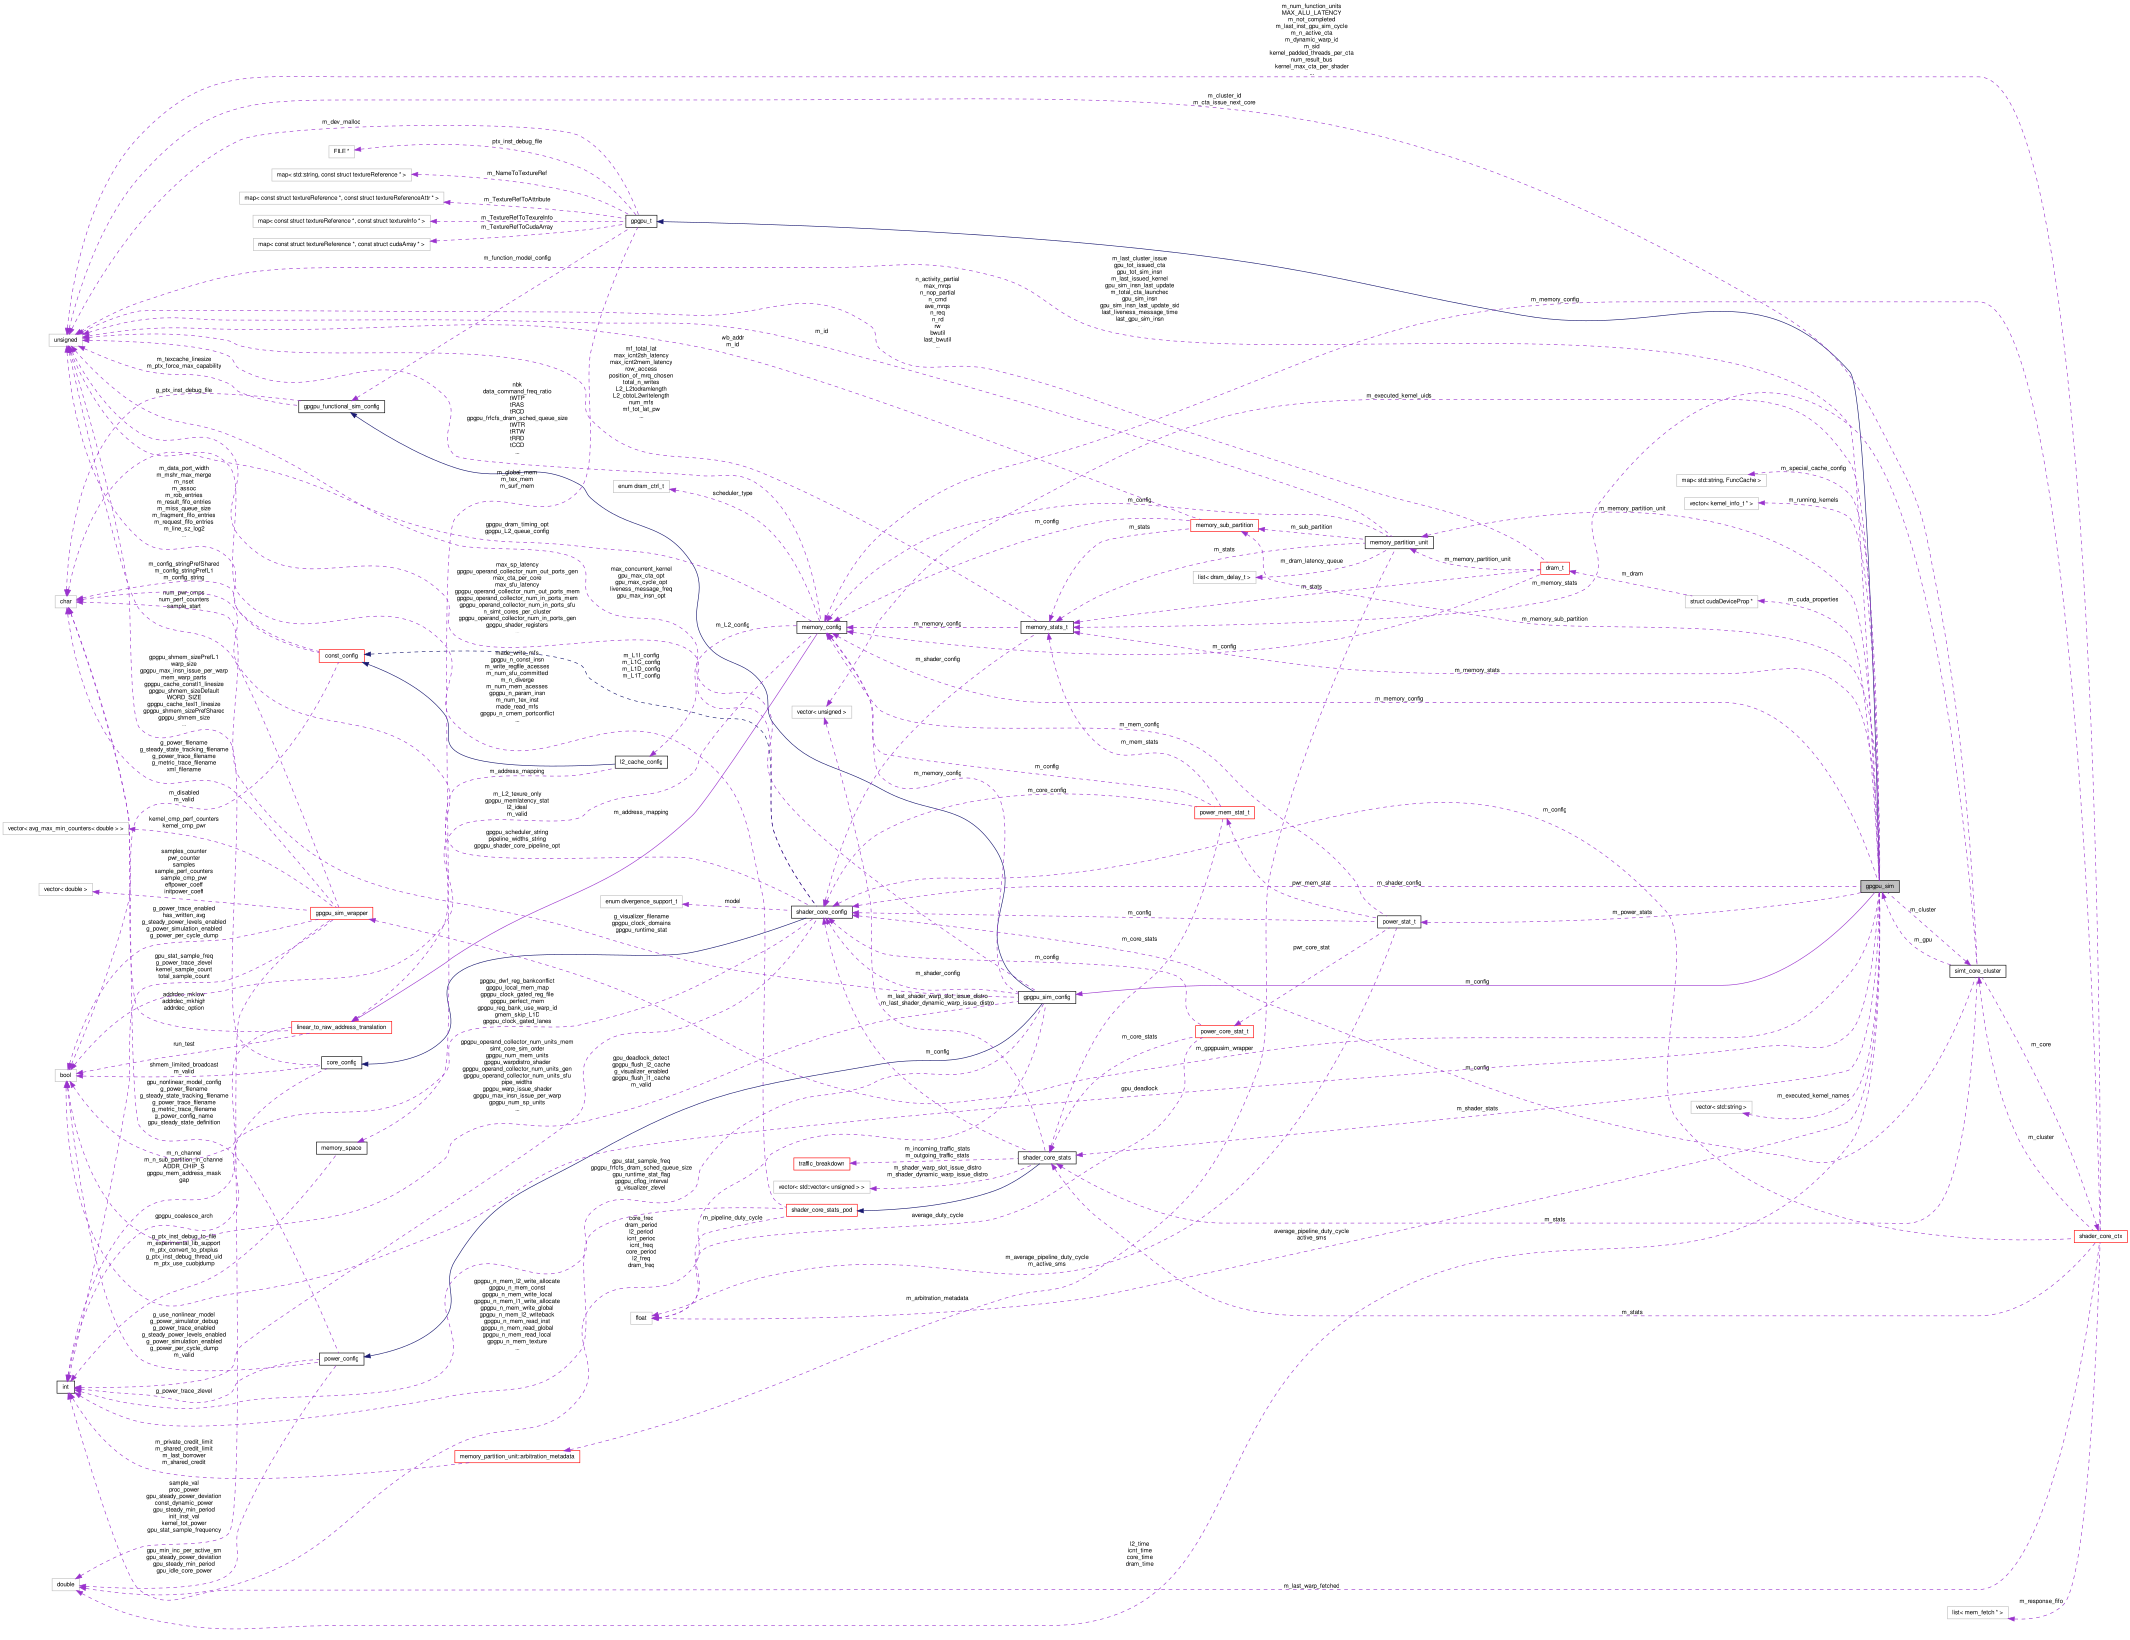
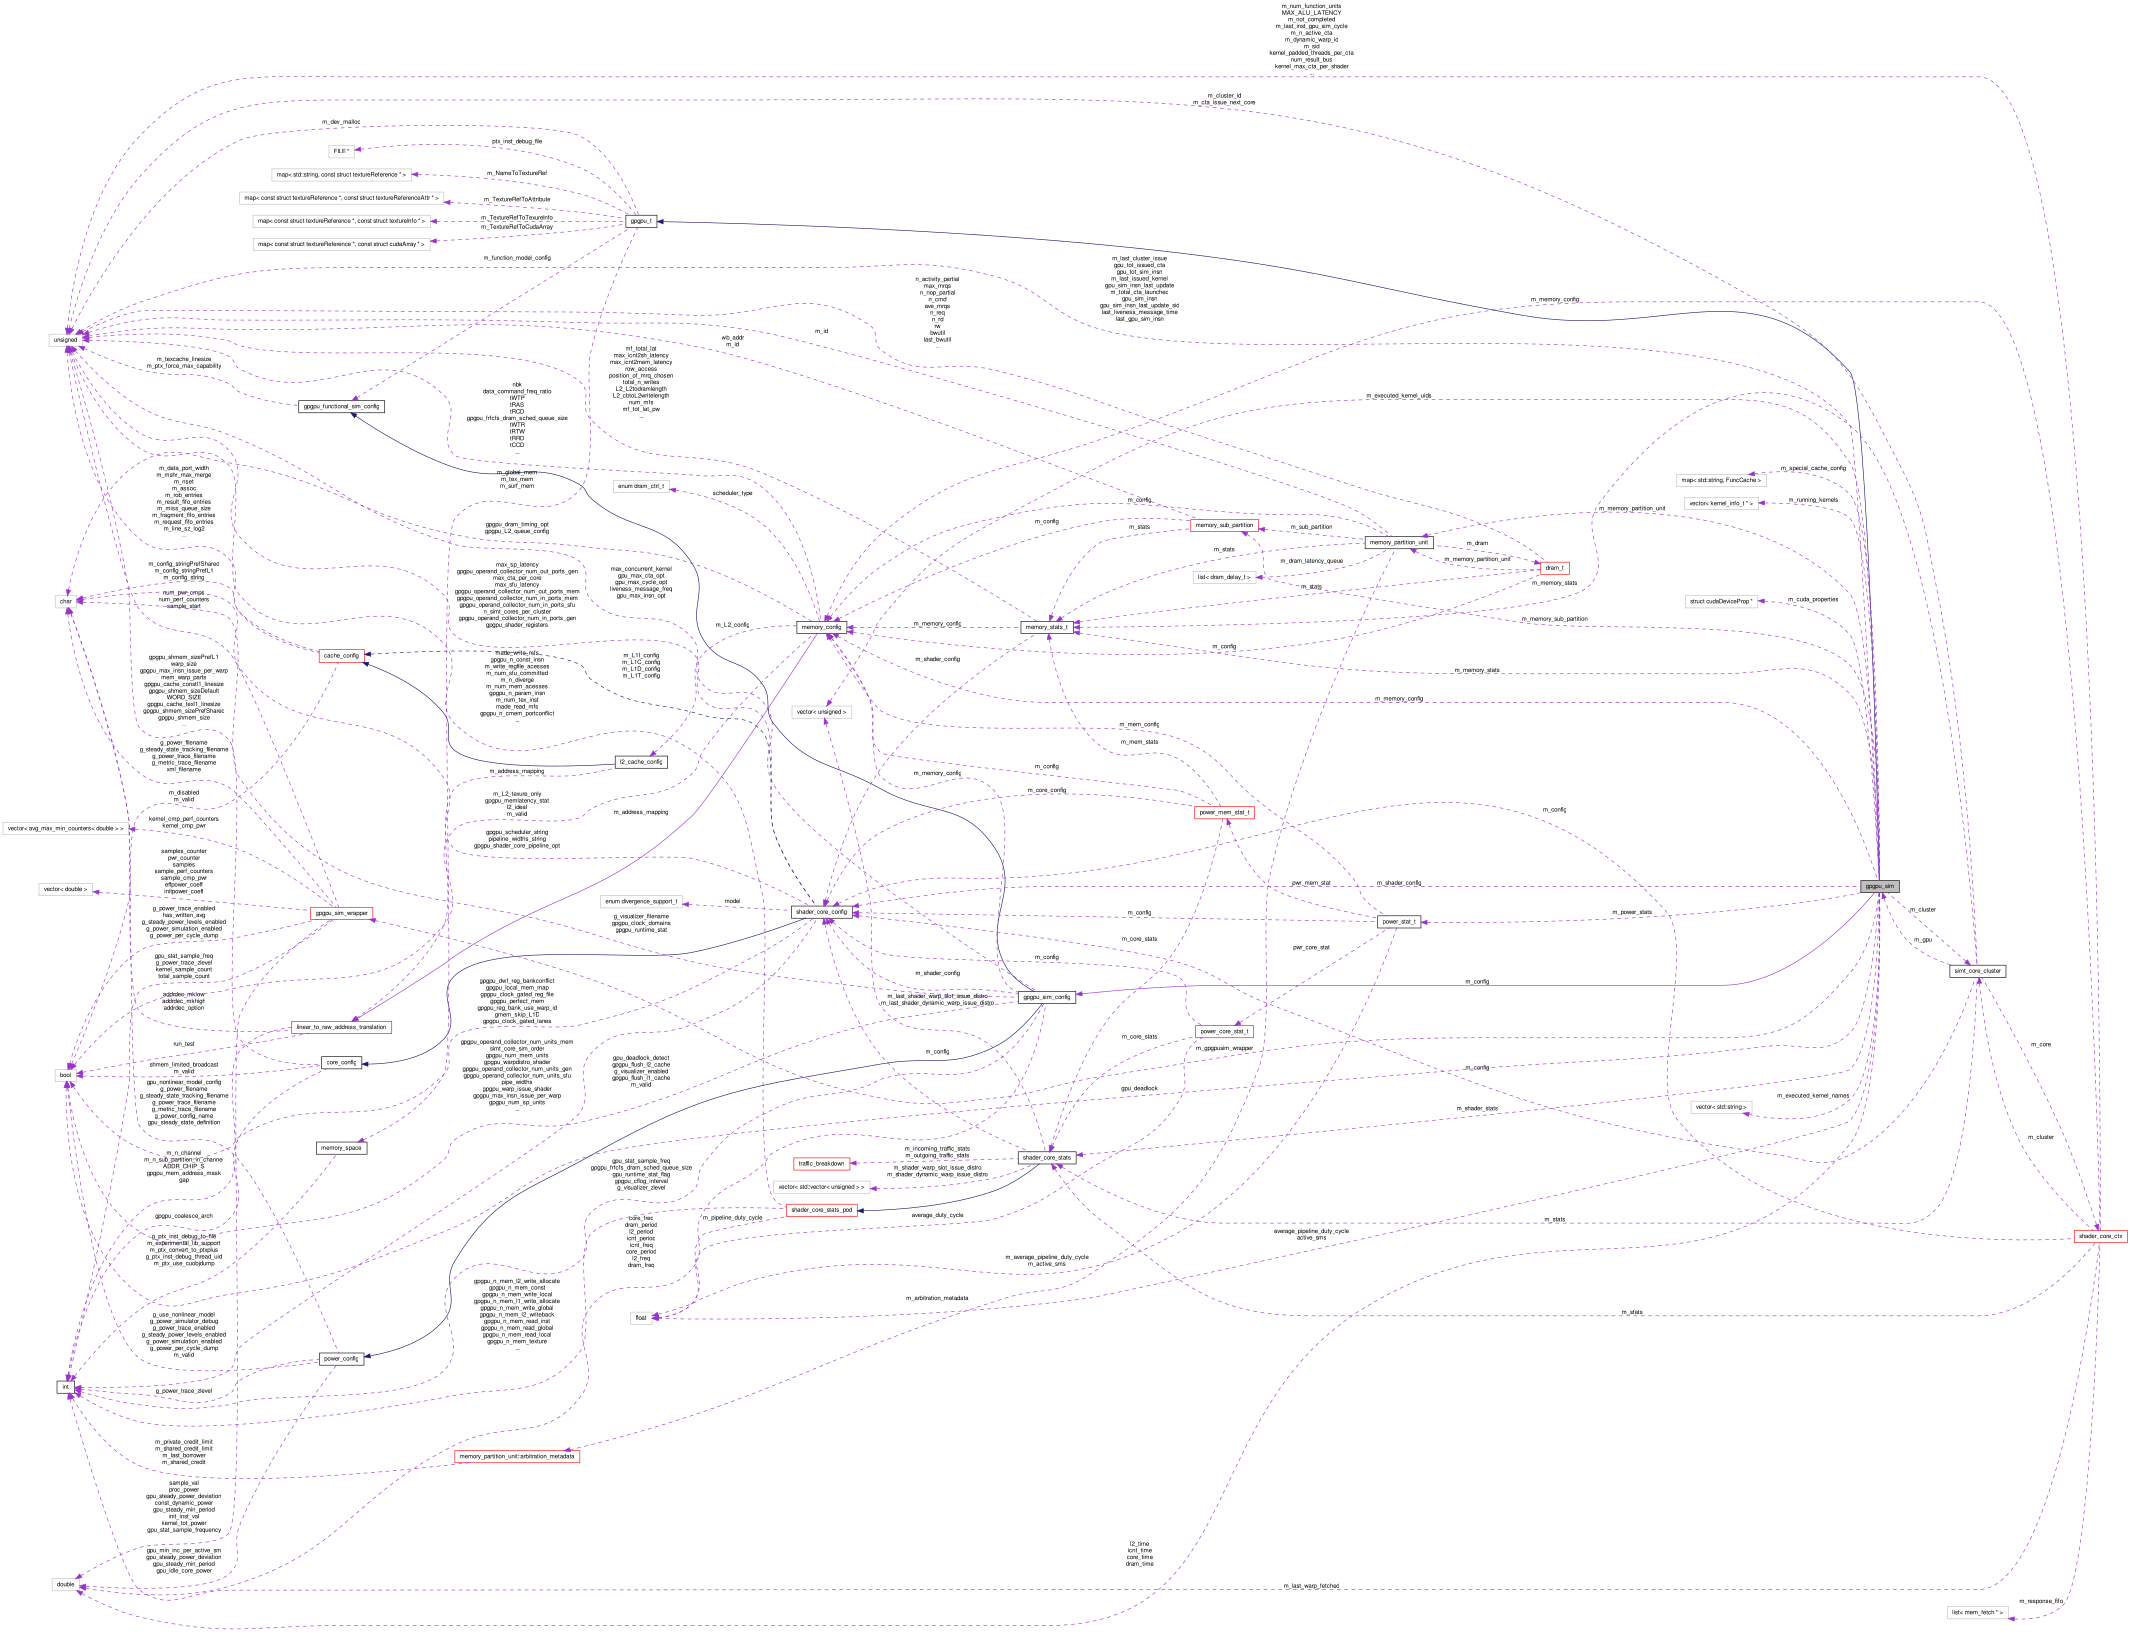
edge "gpgpu_functional_sim_config" -> "char": removed, label "g_ptx_inst_debug_file"
edge "struct cudaDeviceProp *" -> "dram_t": now "memory_partition_unit" -> "dram_t"
node "const_config": label "const_config" -> "cache_config"
